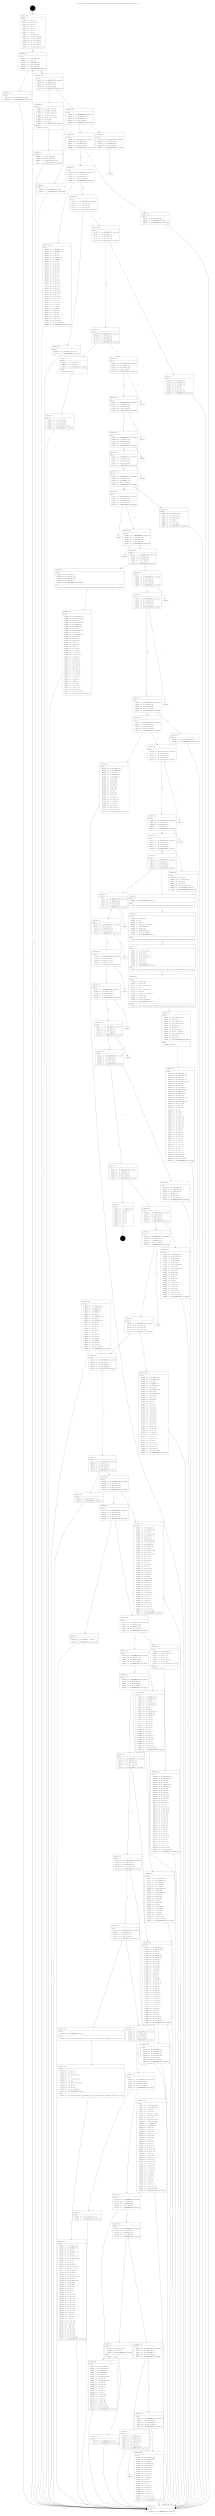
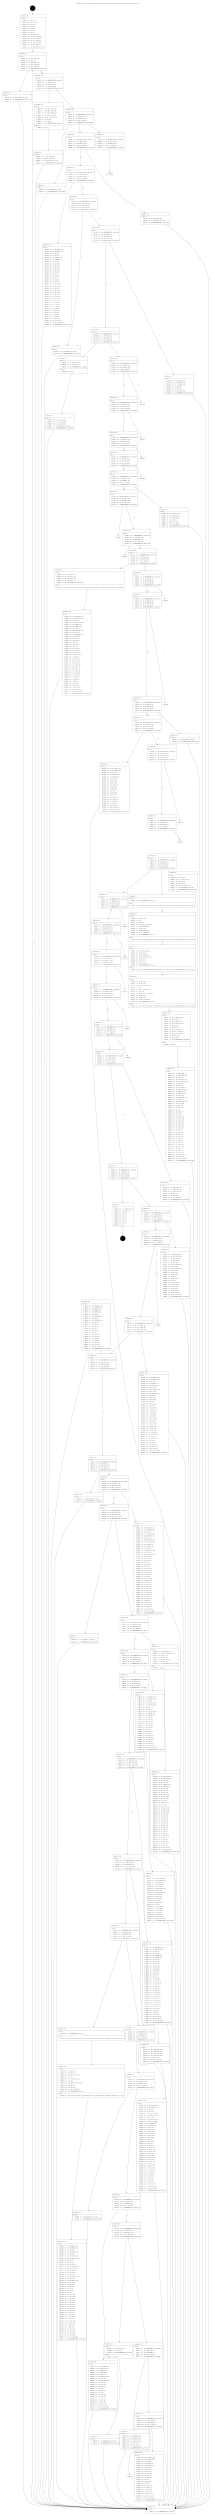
node "0x401c7f [25]": removed
